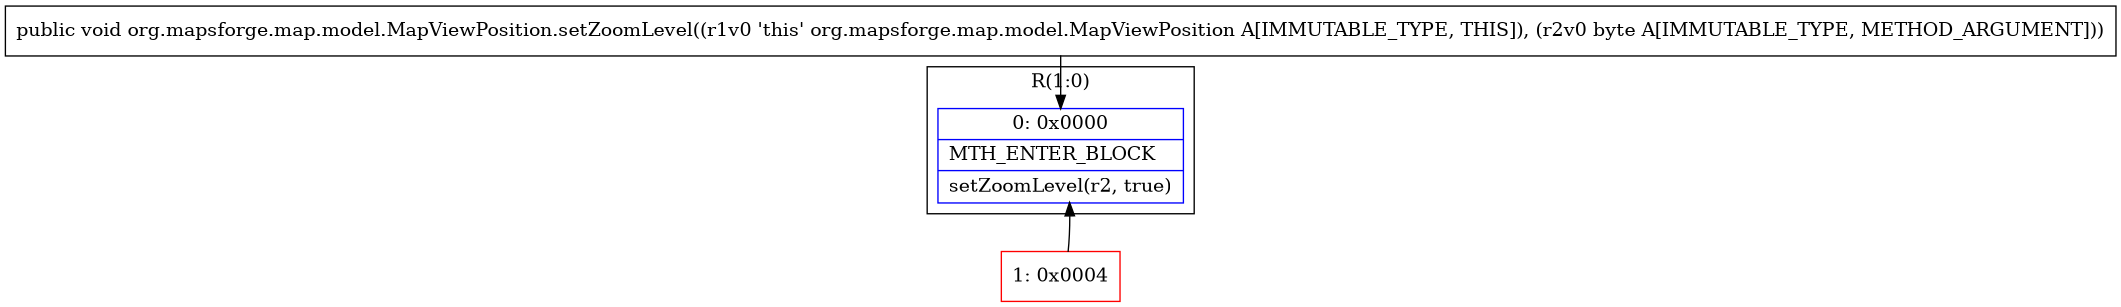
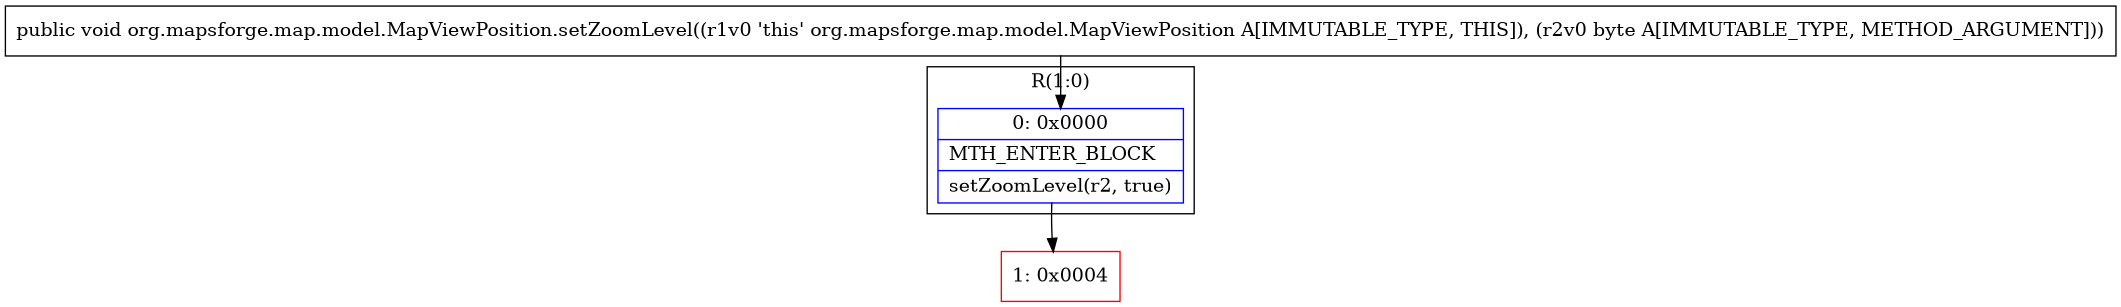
edge "1: 0x0004" -> "0: 0x0000": reversed
